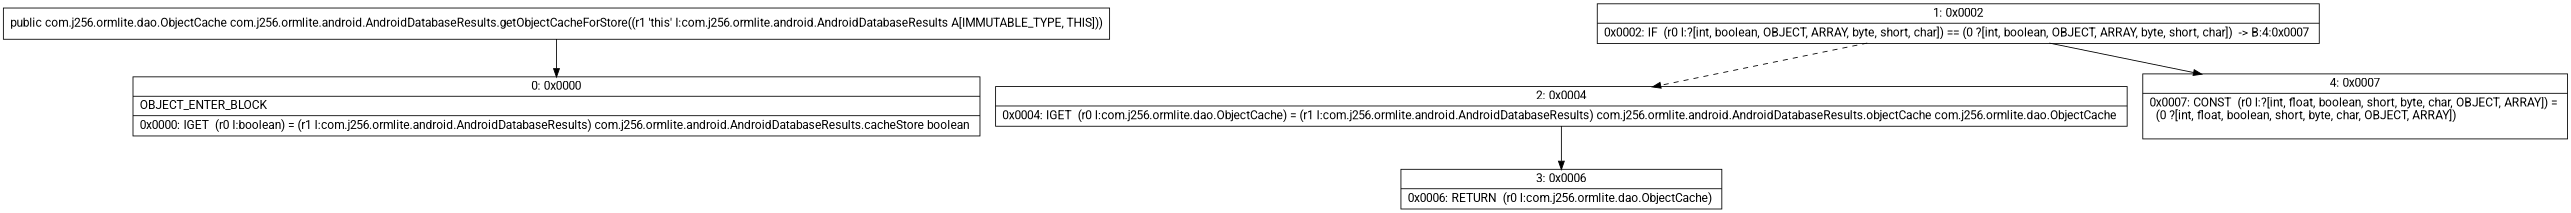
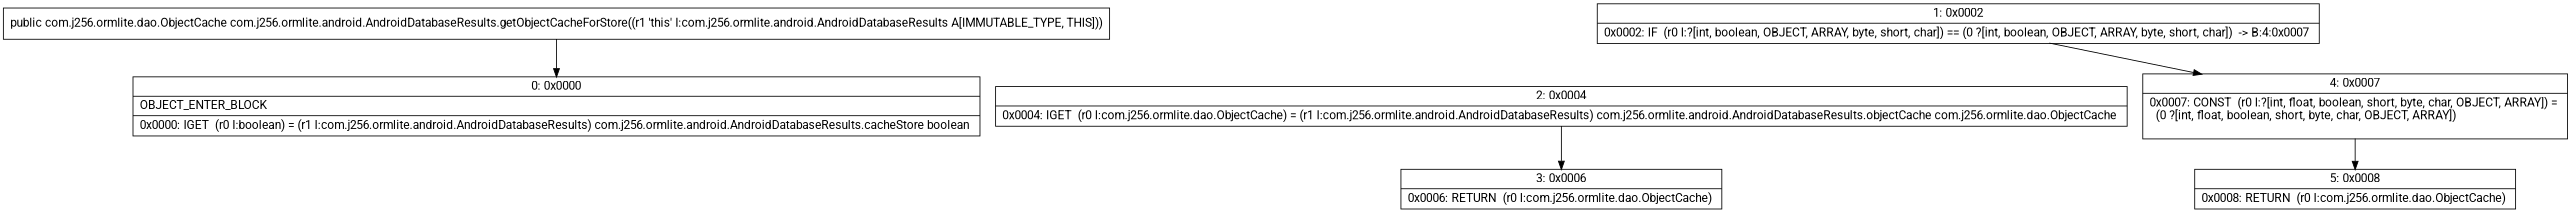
edge "1: 0x0002" -> "2: 0x0004": removed
node "5: 0x0008": added
